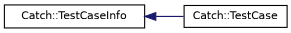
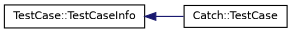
node "Catch::TestCaseInfo": label "Catch::TestCaseInfo" -> "TestCase::TestCaseInfo"
